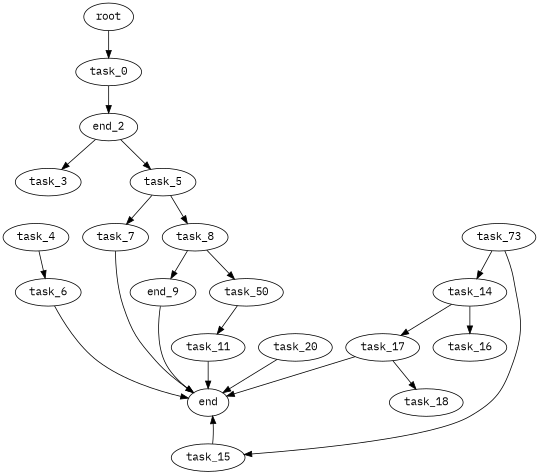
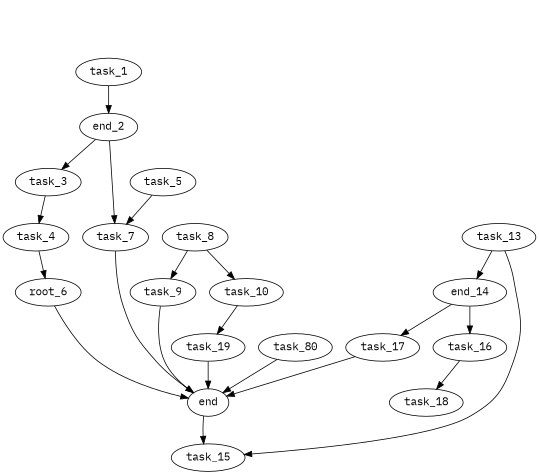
node "root": removed
node "task_0": label "task_0" -> "task_1"
edge "end_2" -> "task_5": now "end_2" -> "task_7"
edge "task_3" -> "task_4": added
edge "task_5" -> "task_8": removed
node "task_73": label "task_73" -> "task_13"
node "task_6": label "task_6" -> "root_6"
node "end_9": label "end_9" -> "task_9"
node "task_50": label "task_50" -> "task_10"
node "task_14": label "task_14" -> "end_14"
node "task_11": label "task_11" -> "task_19"
node "task_20": label "task_20" -> "task_80"
edge "task_17" -> "task_18": now "task_16" -> "task_18"
edge "task_15" -> "end": reversed
